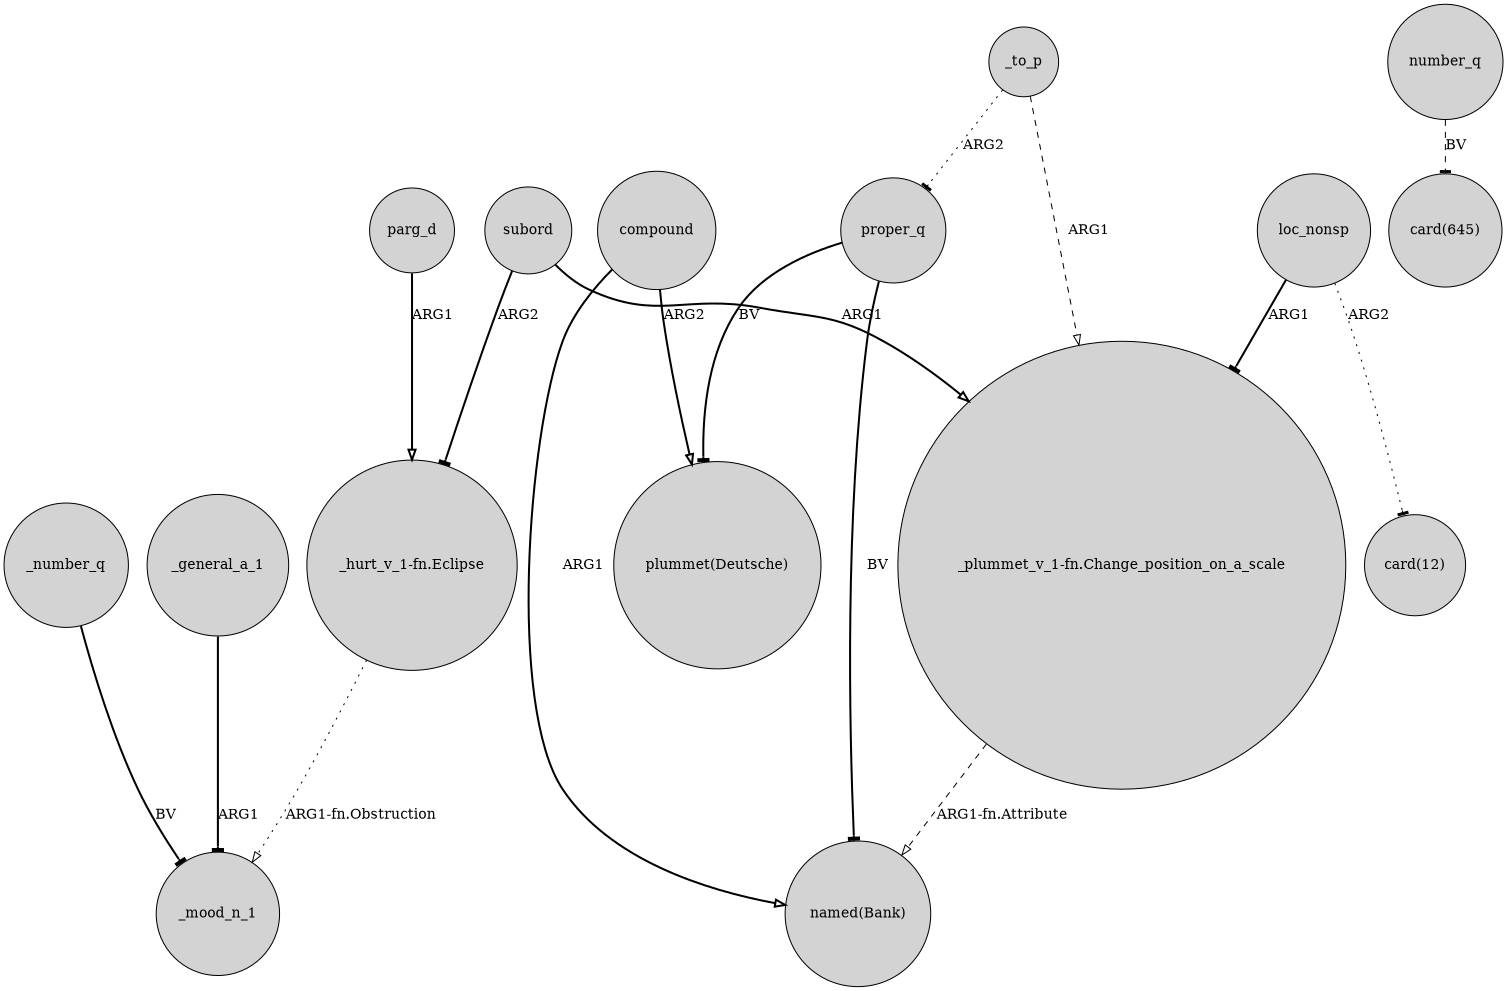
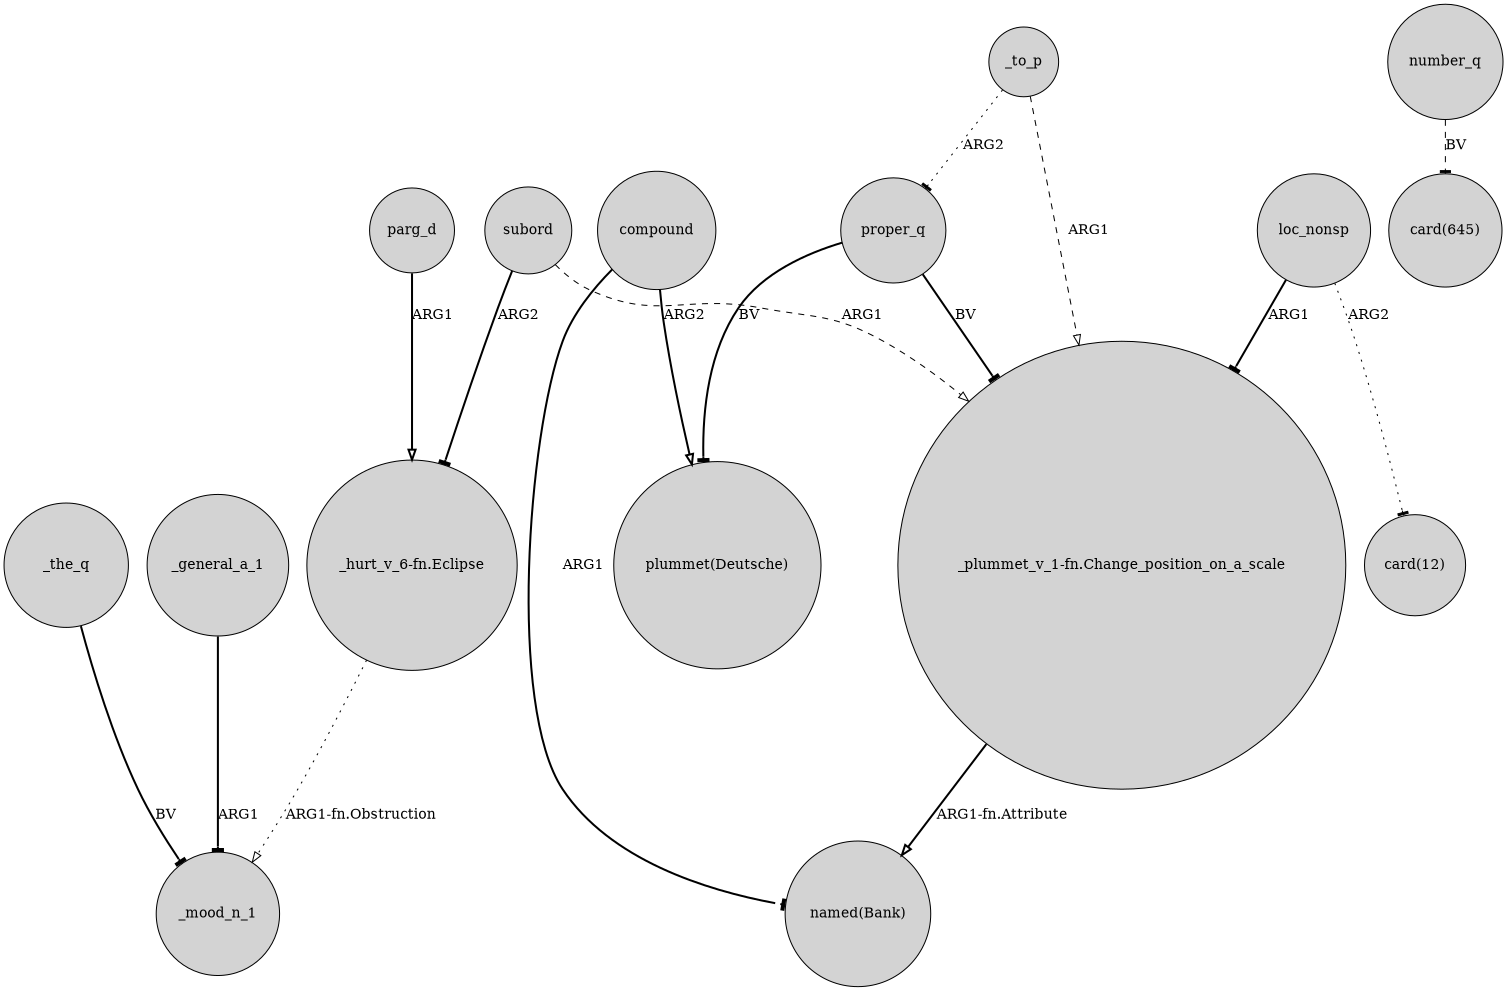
edge "subord" -> "_plummet_v_1-fn.Change_position_on_a_scale": style bold -> dashed
edge "proper_q" -> "named(Bank)": now "proper_q" -> "_plummet_v_1-fn.Change_position_on_a_scale"
node "_number_q": label "_number_q" -> "_the_q"
node "_hurt_v_1-fn.Eclipse": label "_hurt_v_1-fn.Eclipse" -> "_hurt_v_6-fn.Eclipse"
edge "compound" -> "named(Bank)": arrowhead onormal -> tee
edge "_plummet_v_1-fn.Change_position_on_a_scale" -> "named(Bank)": style dashed -> bold
